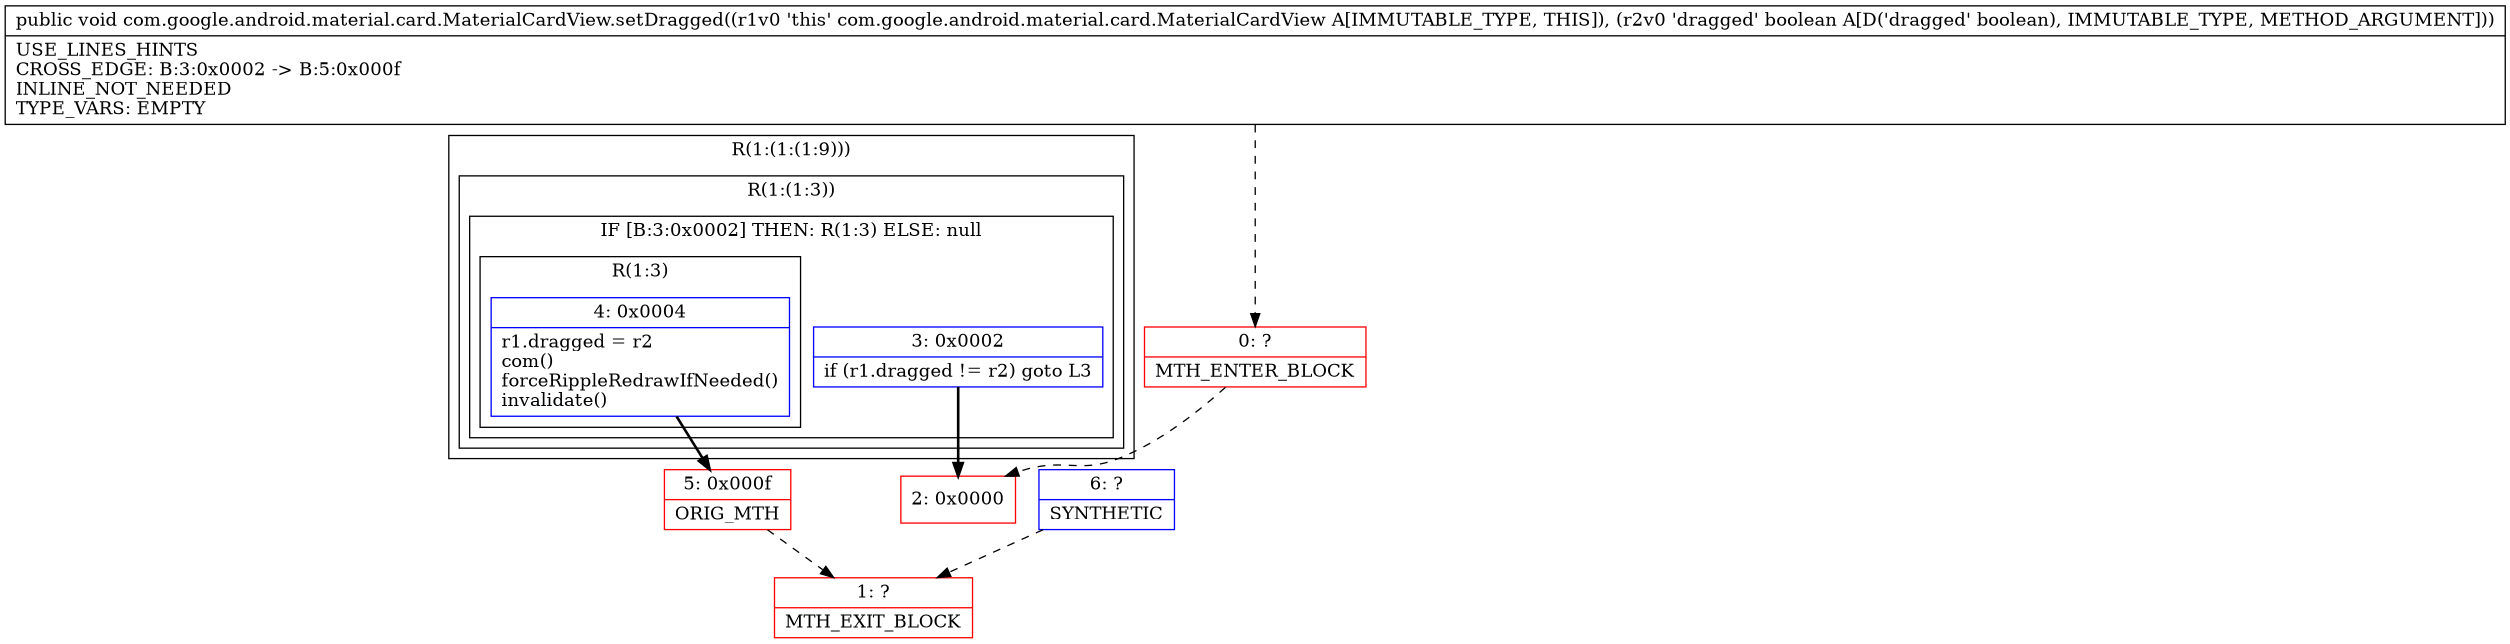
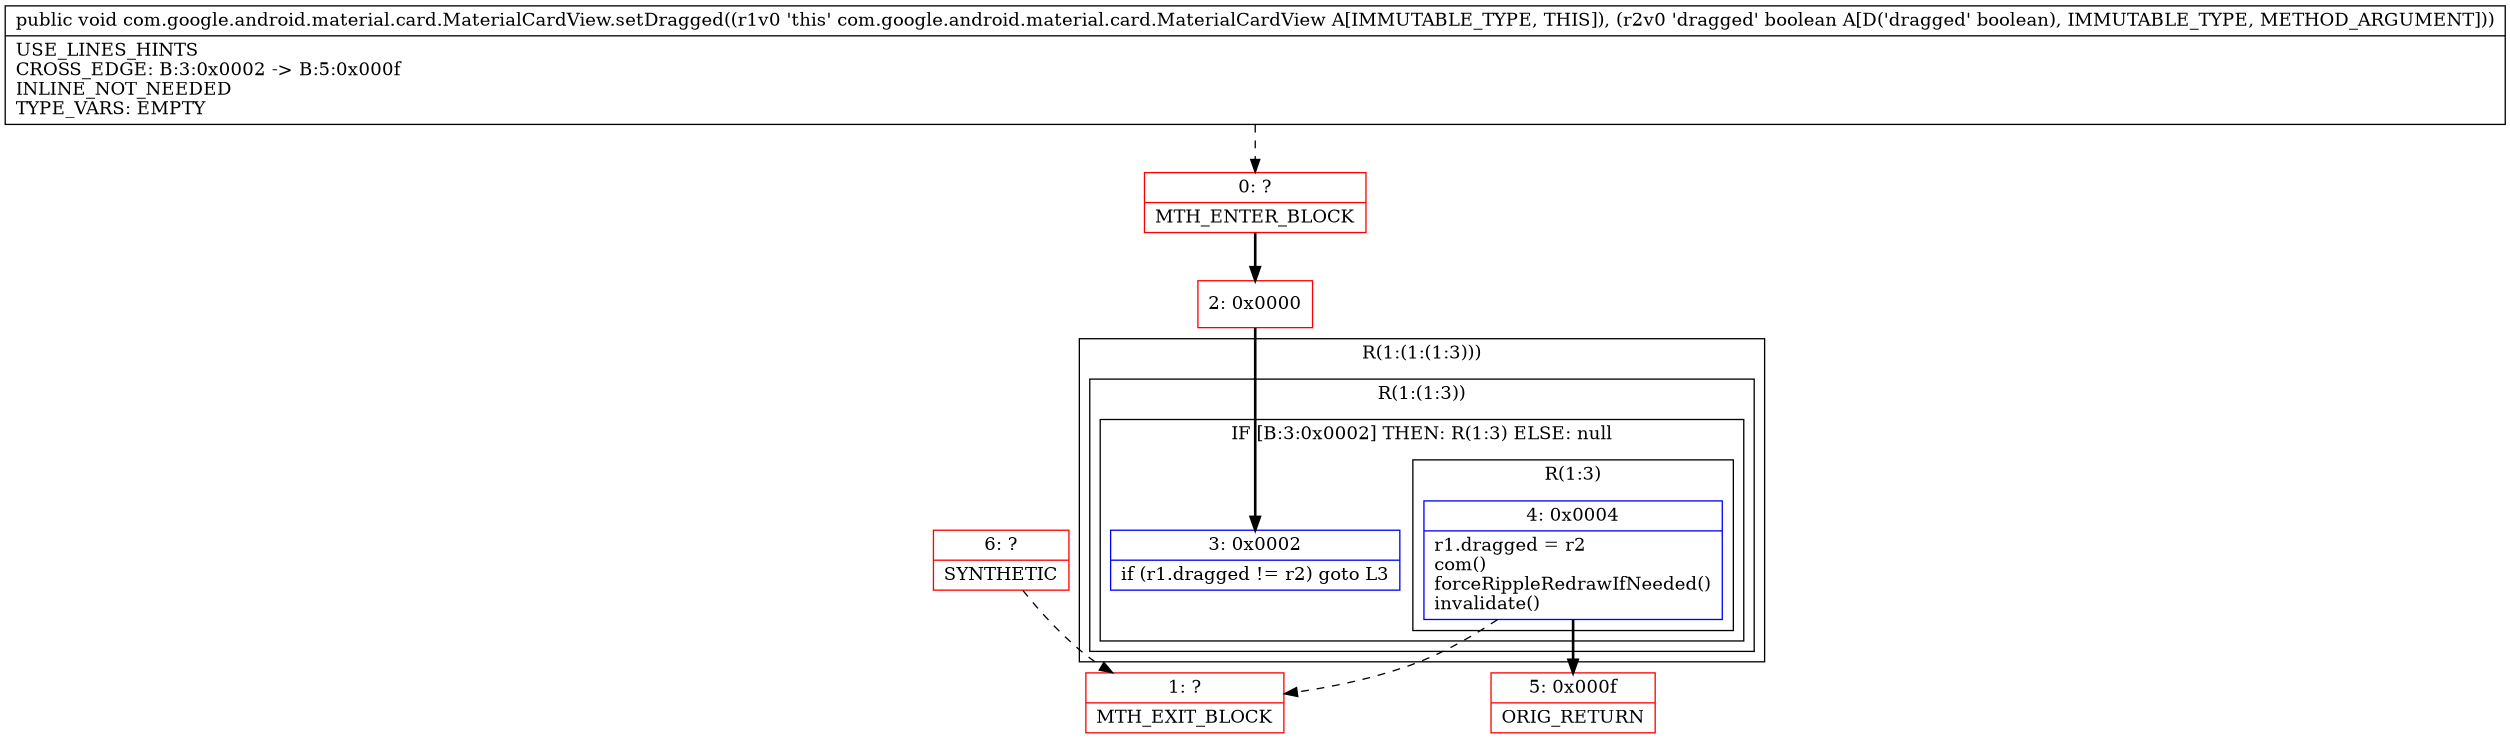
cluster "R(1:(1:(1:9)))": label "R(1:(1:(1:9)))" -> "R(1:(1:(1:3)))"
edge "3: 0x0002" -> "2: 0x0000": reversed
edge "0: ?" -> "2: 0x0000": style dashed -> bold
node "6: ?": color blue -> red
node "5: 0x000f": text "ORIG_MTH" -> "ORIG_RETURN"
edge "5: 0x000f" -> "1: ?": now "4: 0x0004" -> "1: ?"
